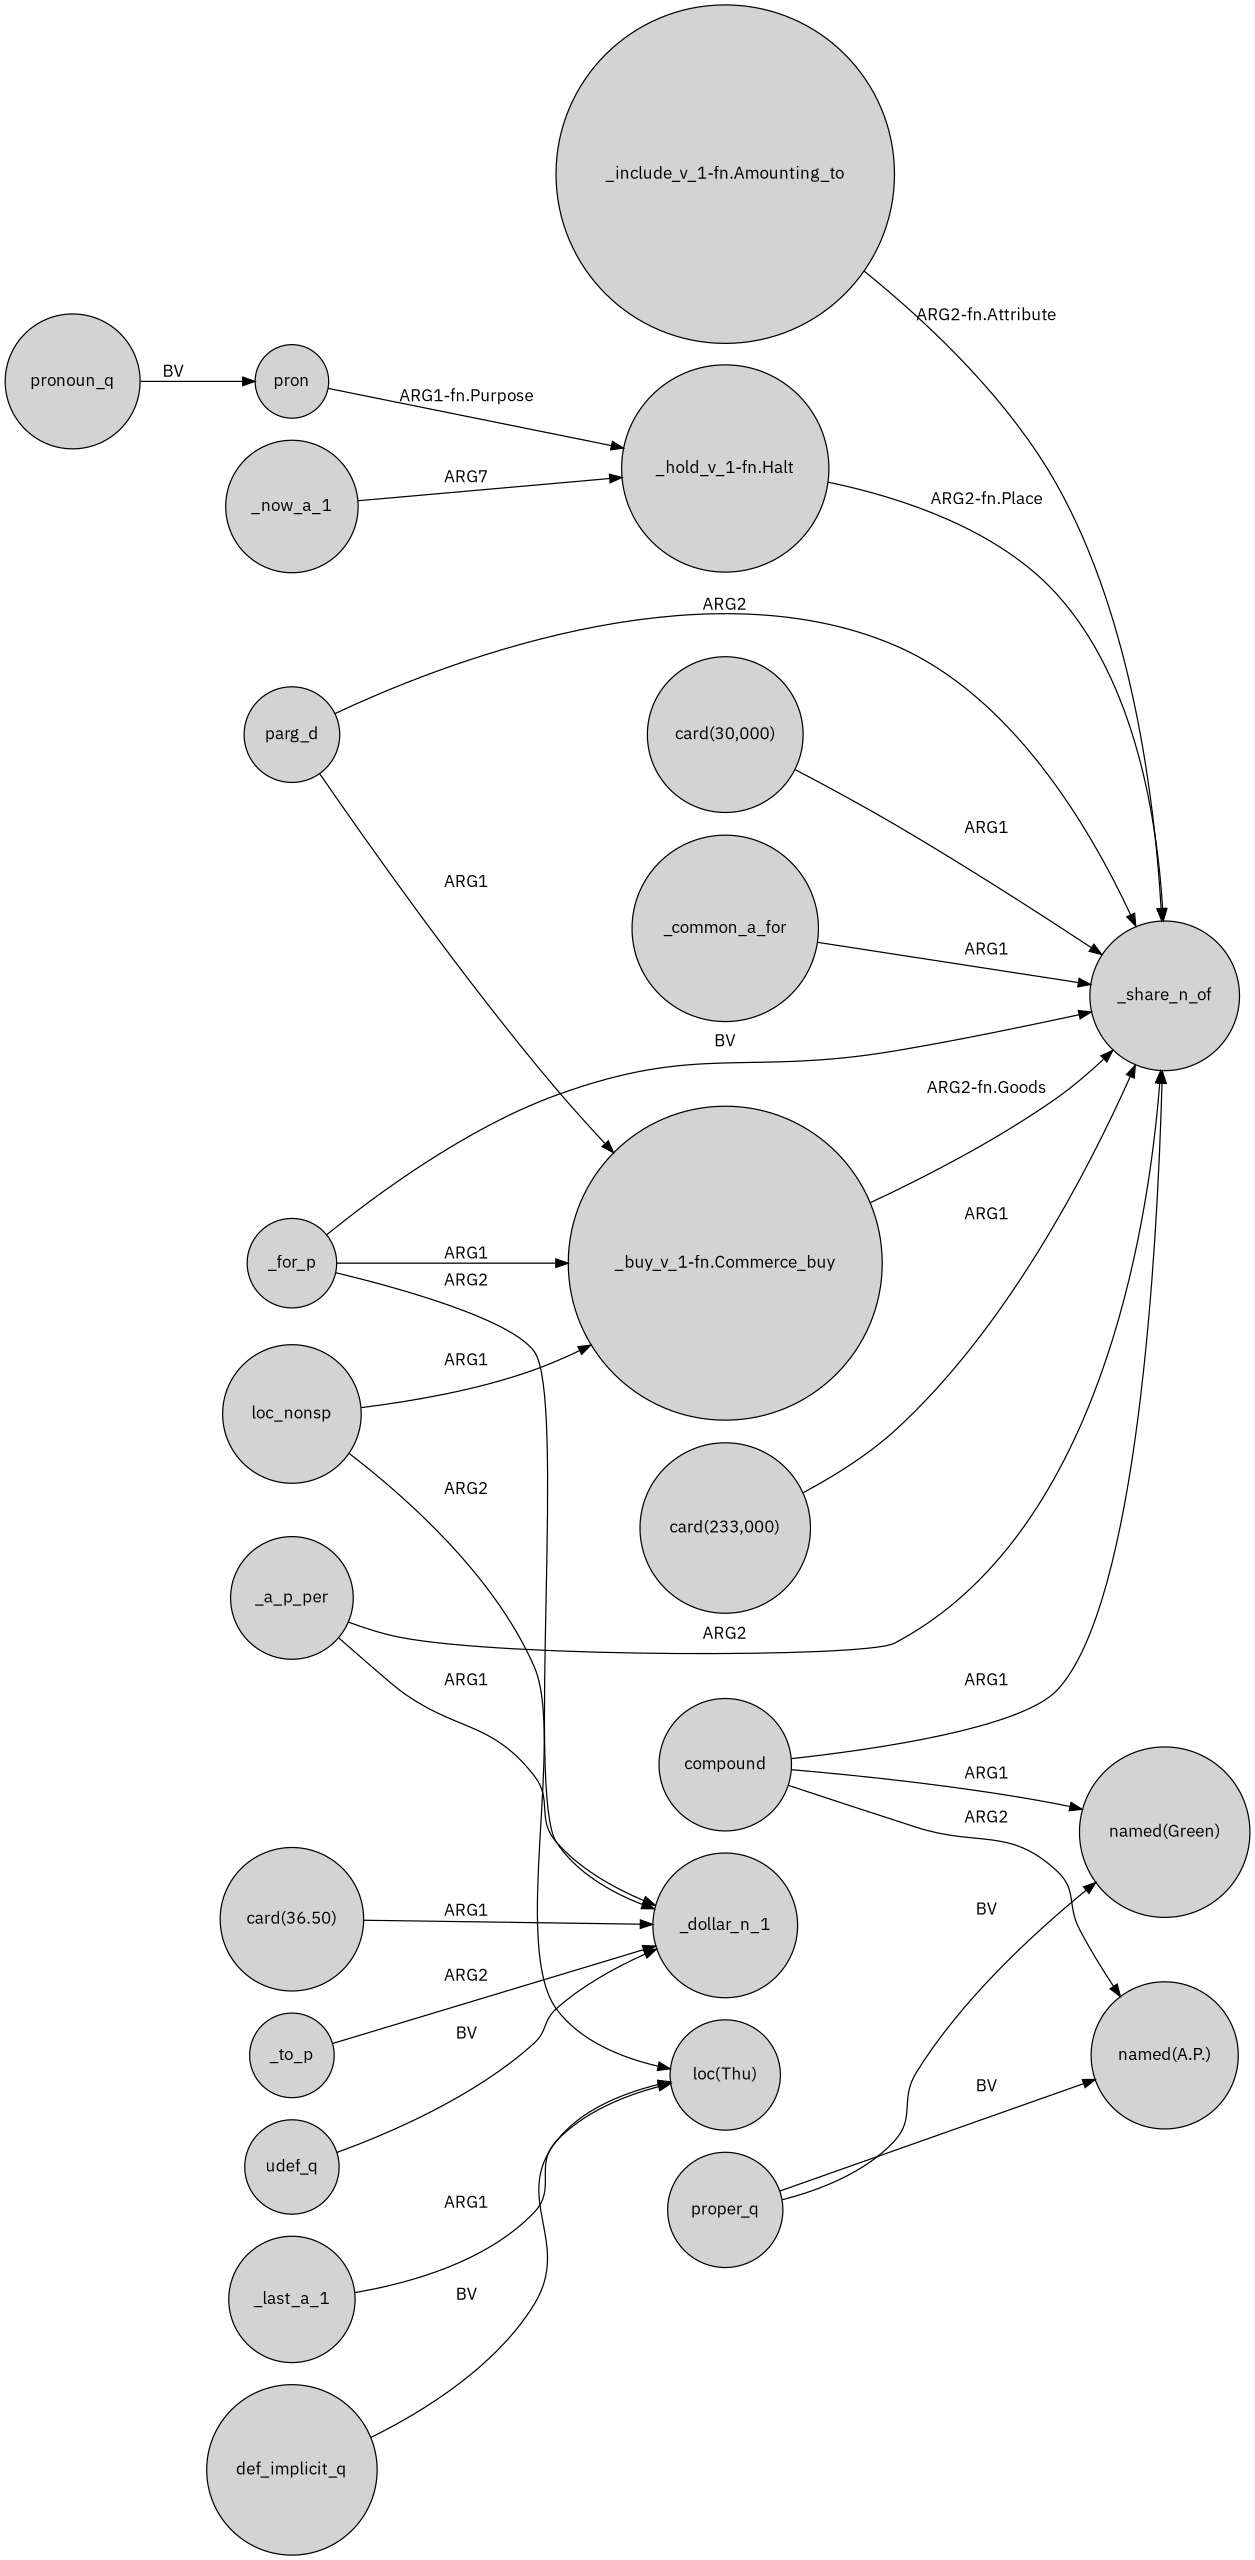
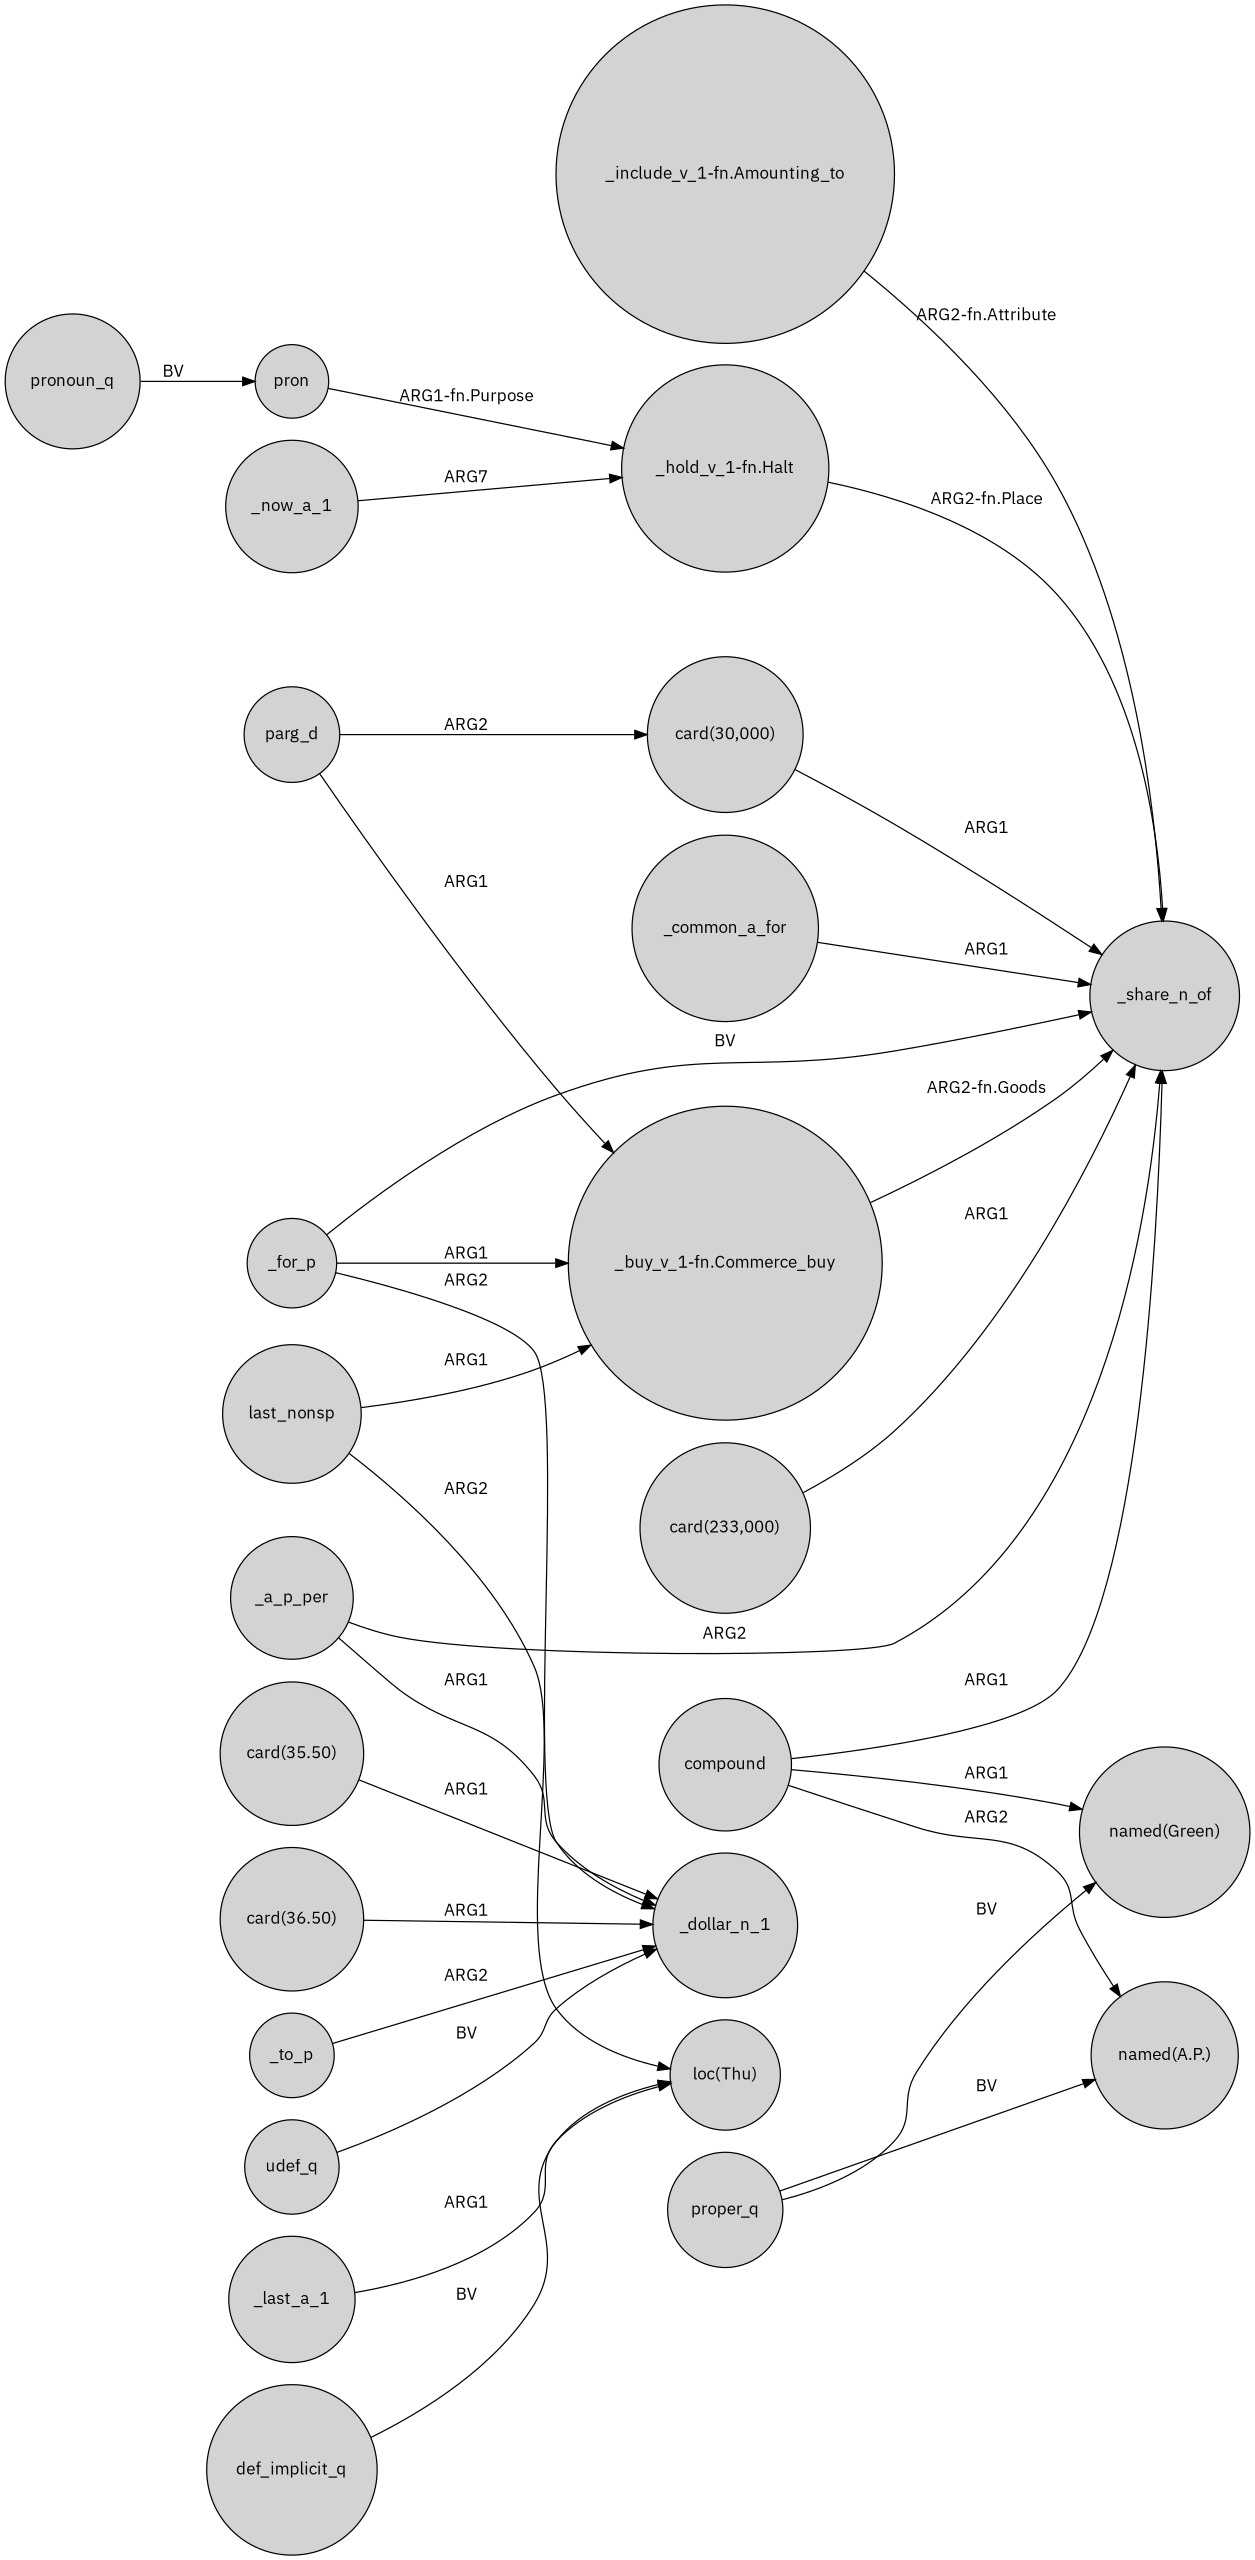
edge "parg_d" -> "_share_n_of": now "parg_d" -> "card(30,000)"
node "loc_nonsp": label "loc_nonsp" -> "last_nonsp"
node "card(35.50)": added
